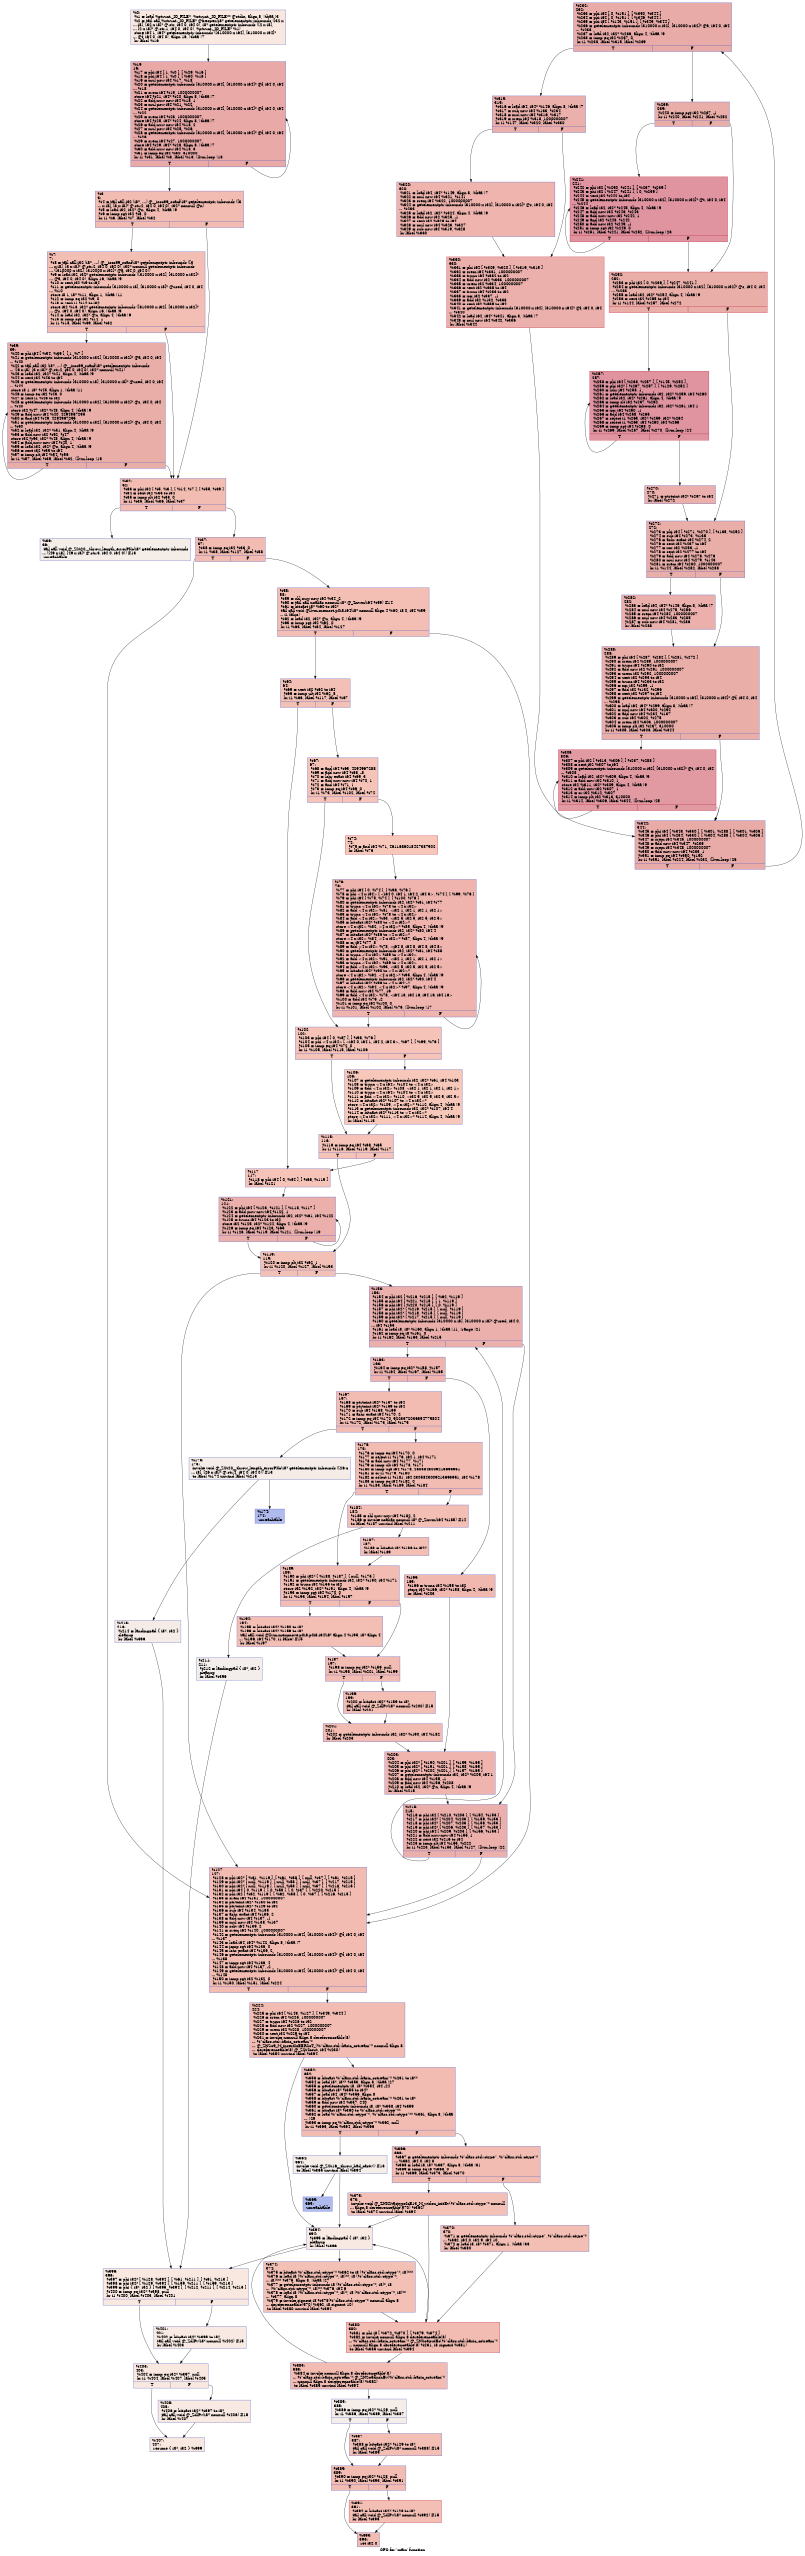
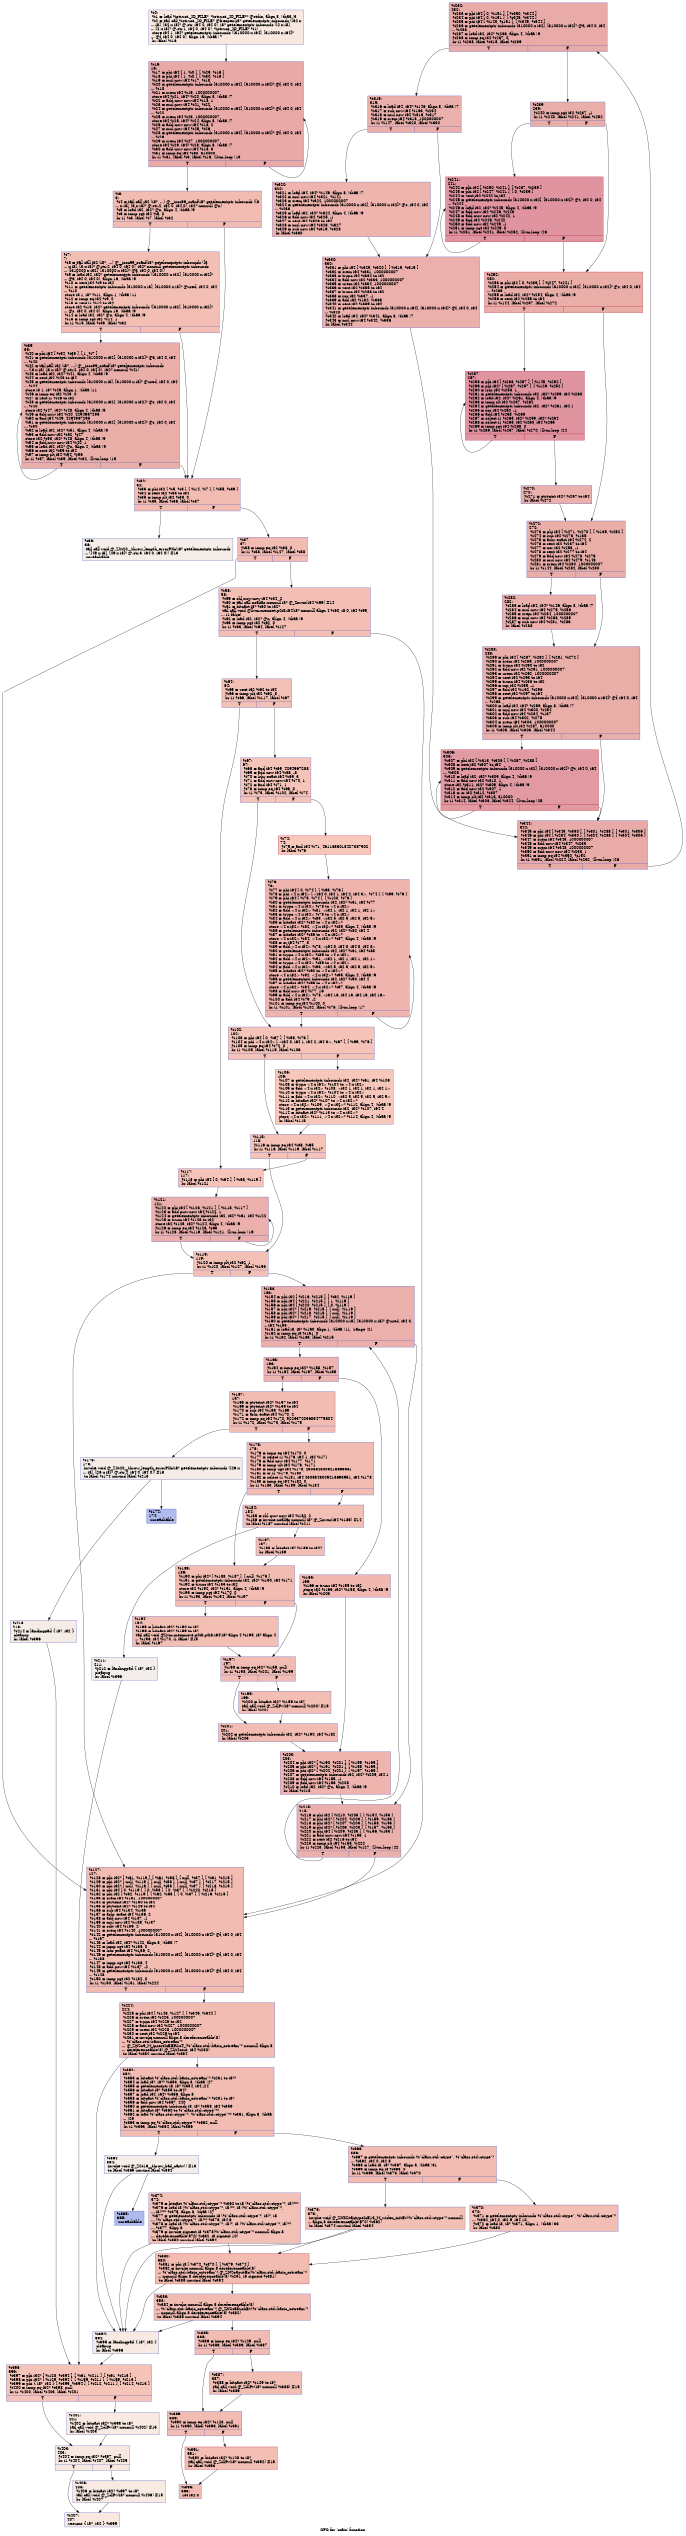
node "%330:": color #b70d28ff -> #3d50c3ff
edge "%394:" -> "%374:": reversed
node "%396:": fillcolor #f1ccb870 -> #e8765c70
node "%385:": fillcolor #e8d6cc70 -> #e1675170
